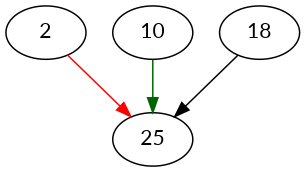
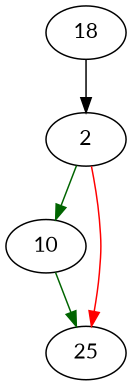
edge "18" -> "25": now "18" -> "2"
edge "2" -> "10": added
